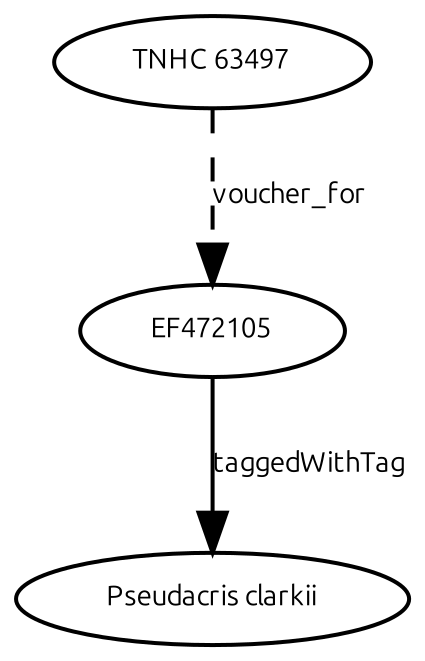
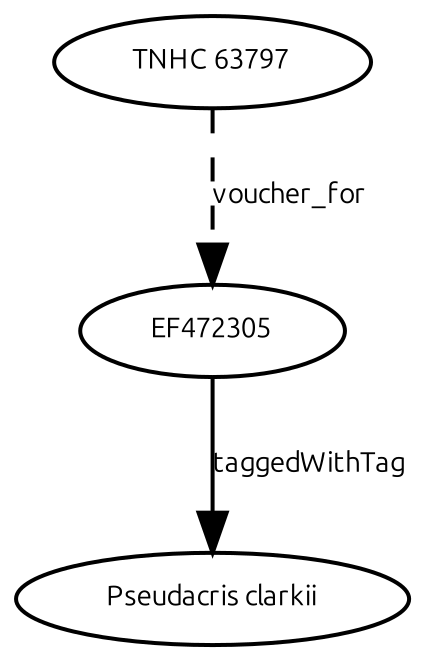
node "TNHC 63497": label "TNHC 63497" -> "TNHC 63797"
node "EF472105": label "EF472105" -> "EF472305"
